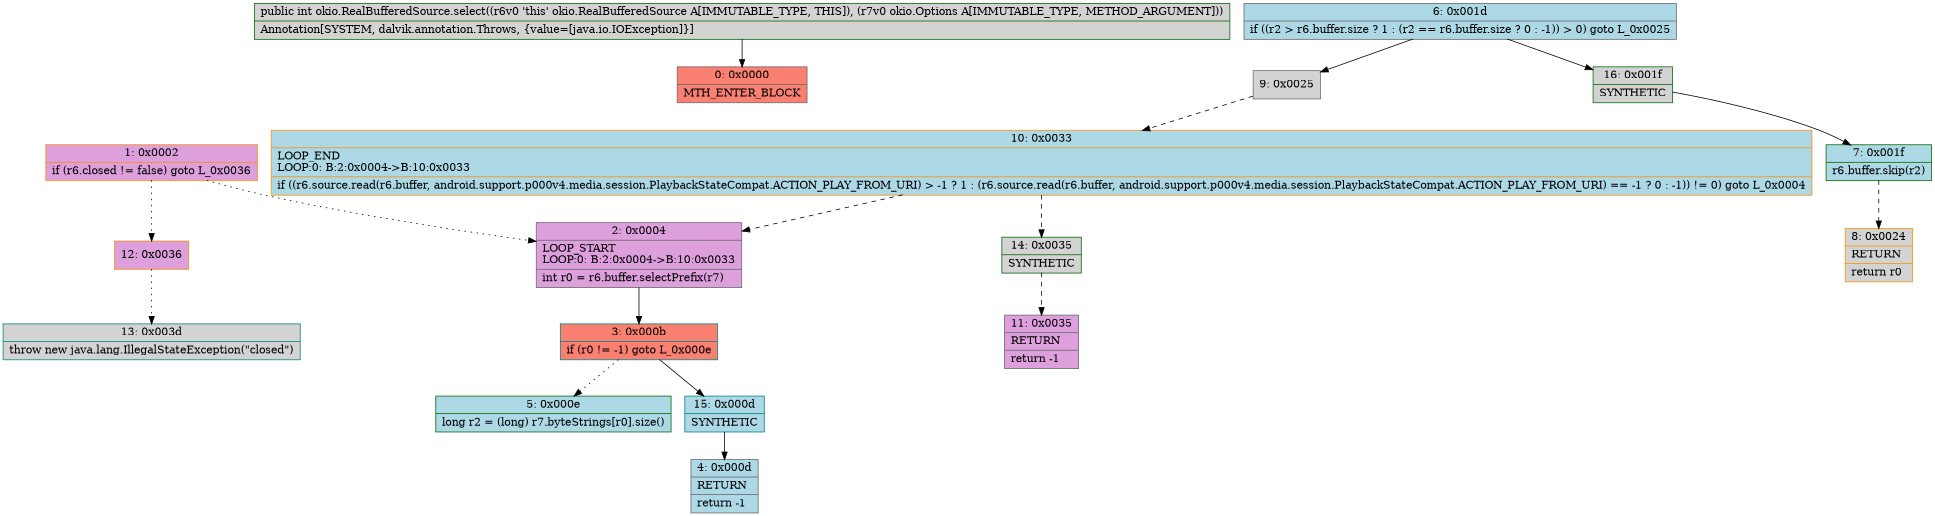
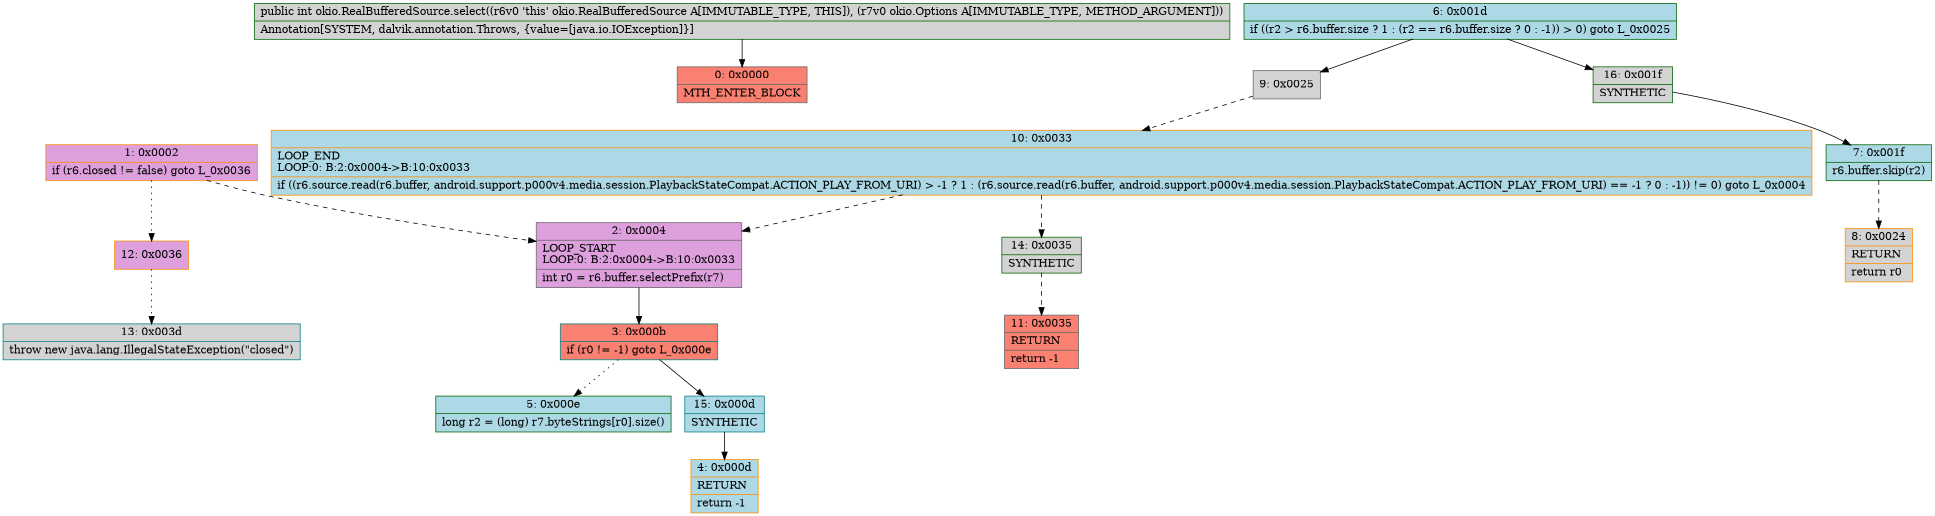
node "6: 0x001d": color gray40 -> darkgreen
edge "1: 0x0002" -> "2: 0x0004": style dotted -> dashed
node "11: 0x0035": fillcolor plum -> salmon
node "4: 0x000d": color gray40 -> darkorange
